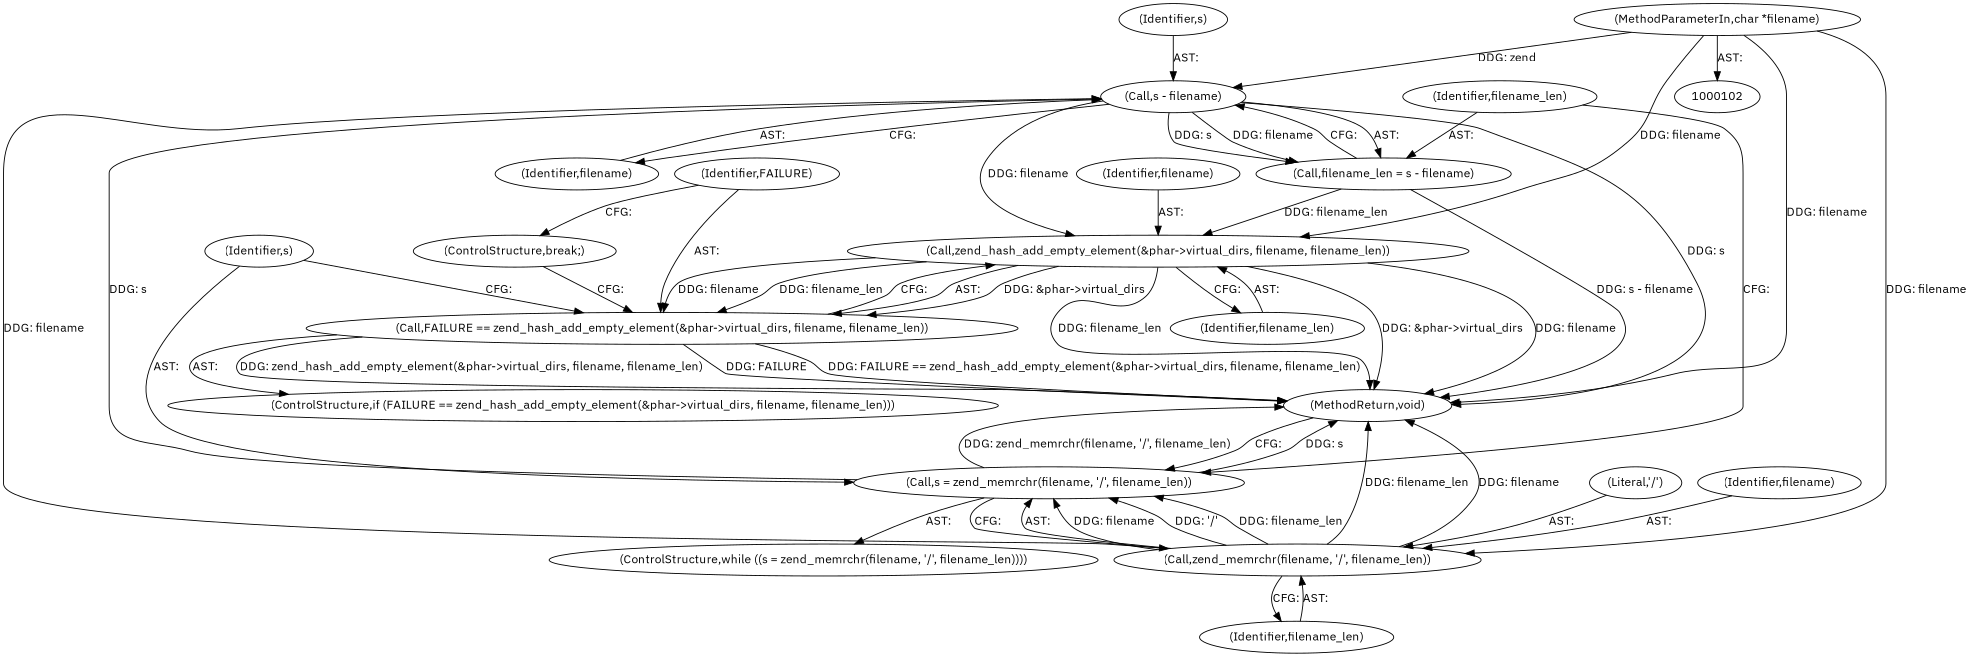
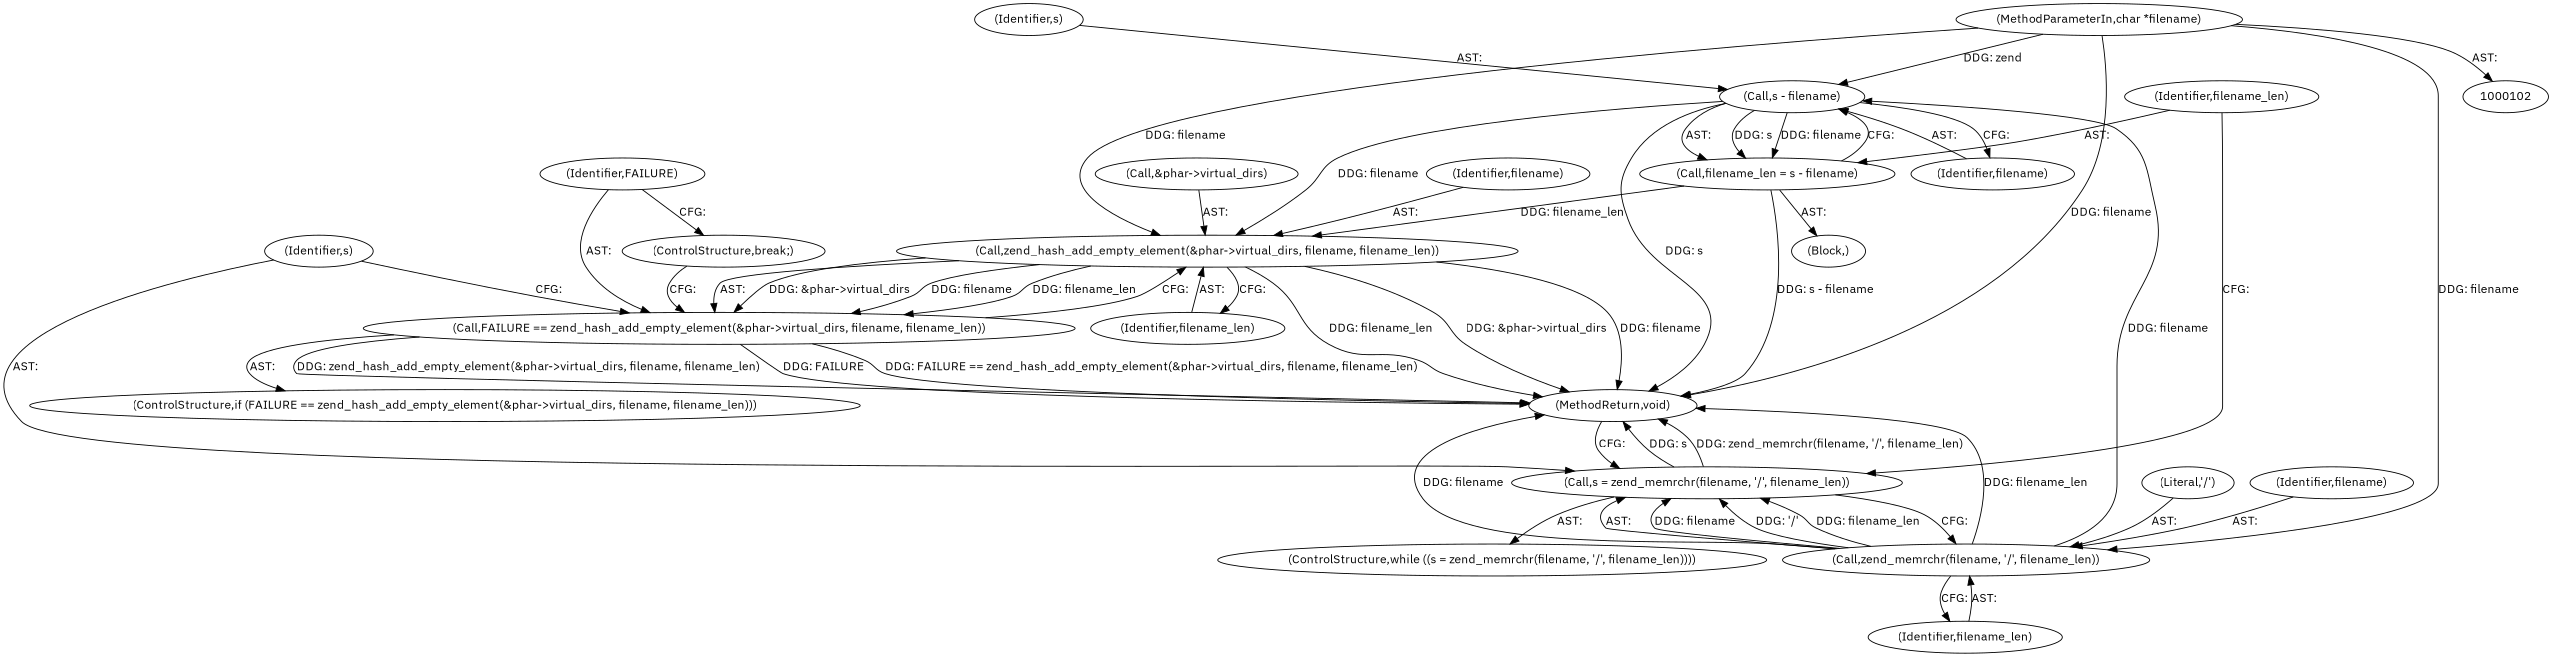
node "(Call,&phar->virtual_dirs)": added
edge "(Call,s = zend_memrchr(filename, '/', filename_len))" -> "(Call,s - filename)": removed, label "DDG: s"
node "(Block,)": added
